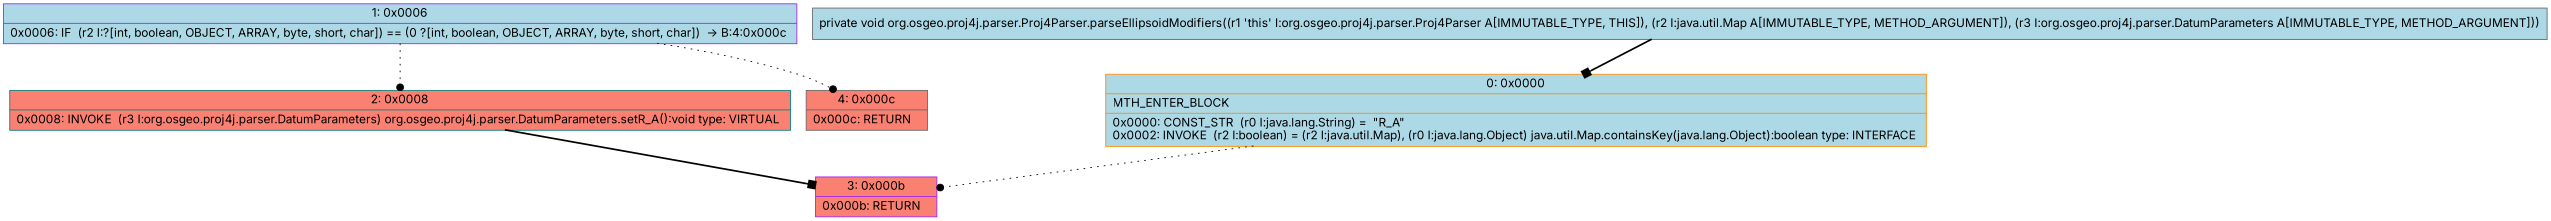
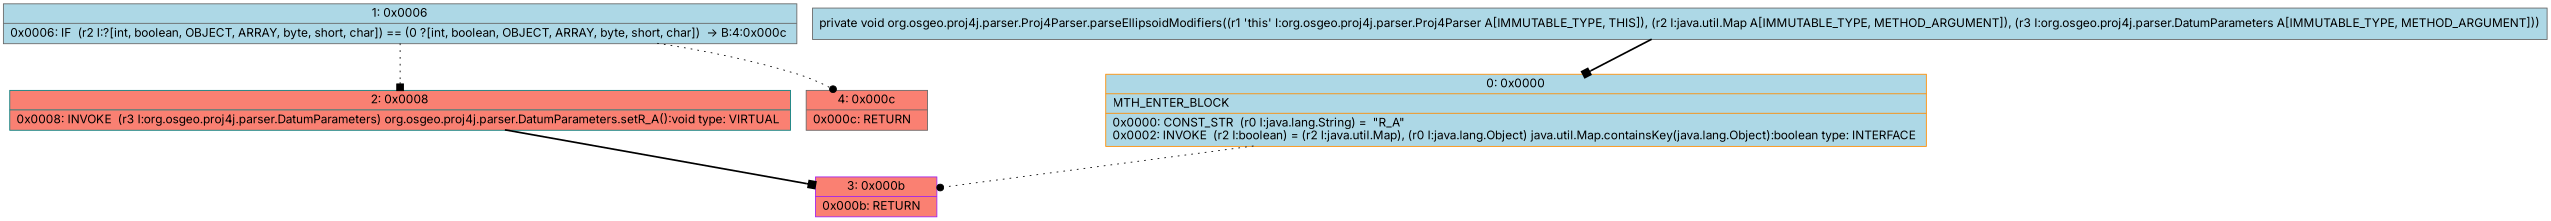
node "1: 0x0006": color purple -> gray40
edge "1: 0x0006" -> "2: 0x0008": arrowhead dot -> box
